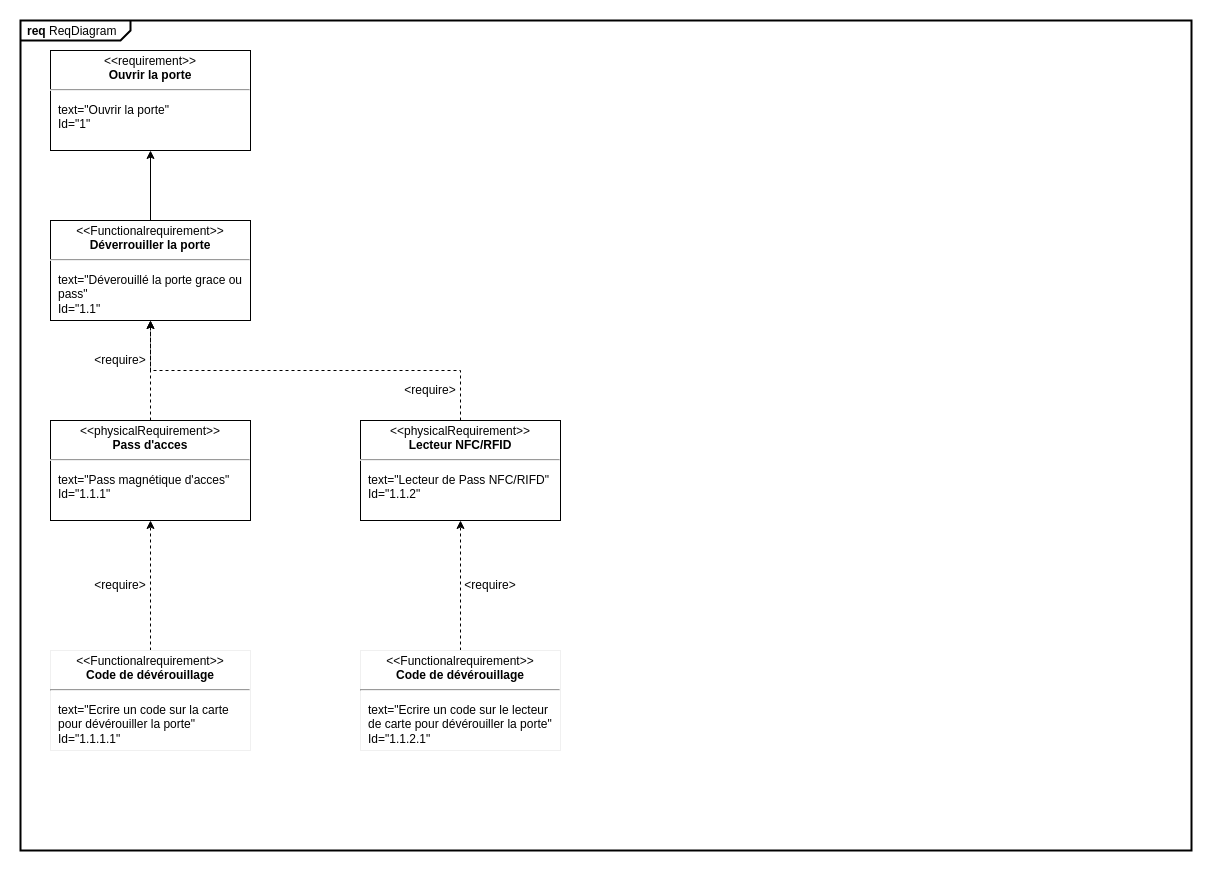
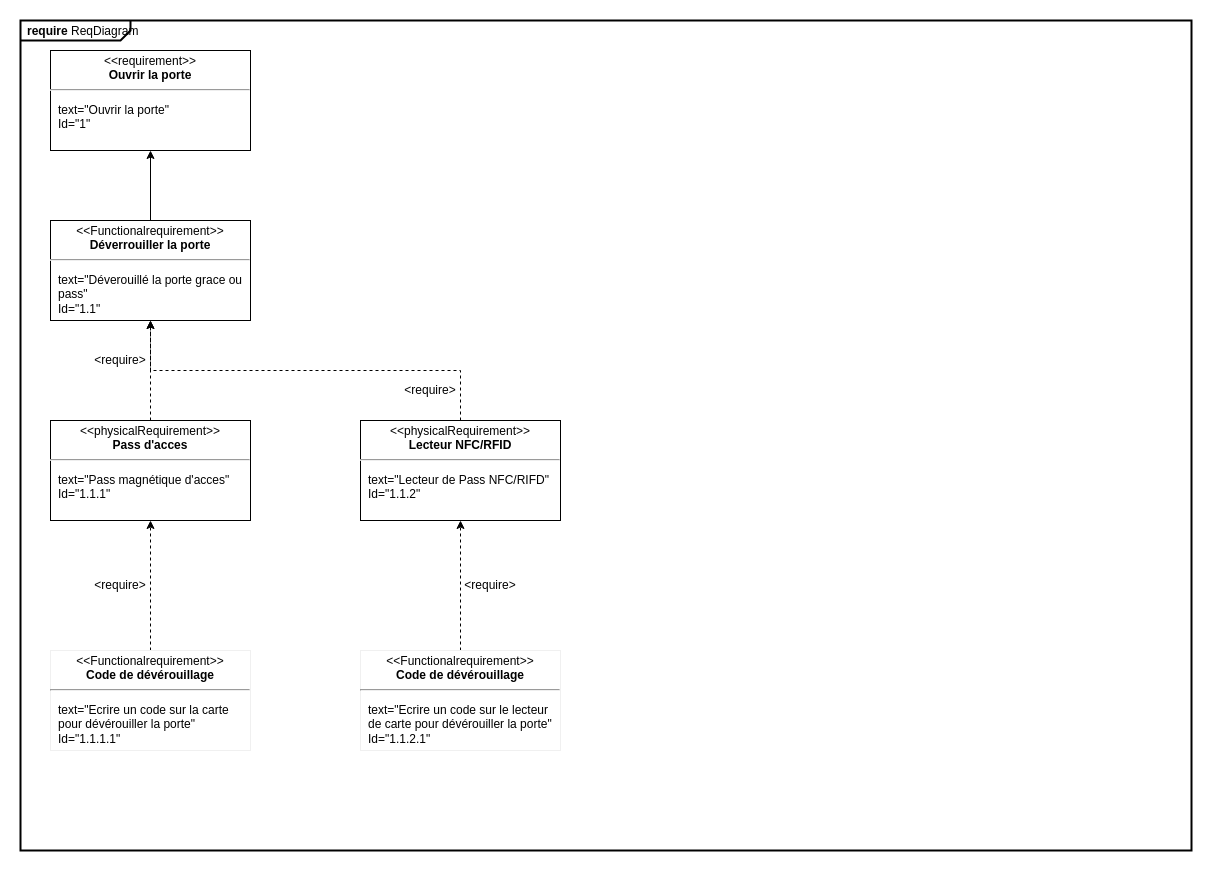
node "req ReqDiagram": label "req ReqDiagram" -> "require ReqDiagram"
